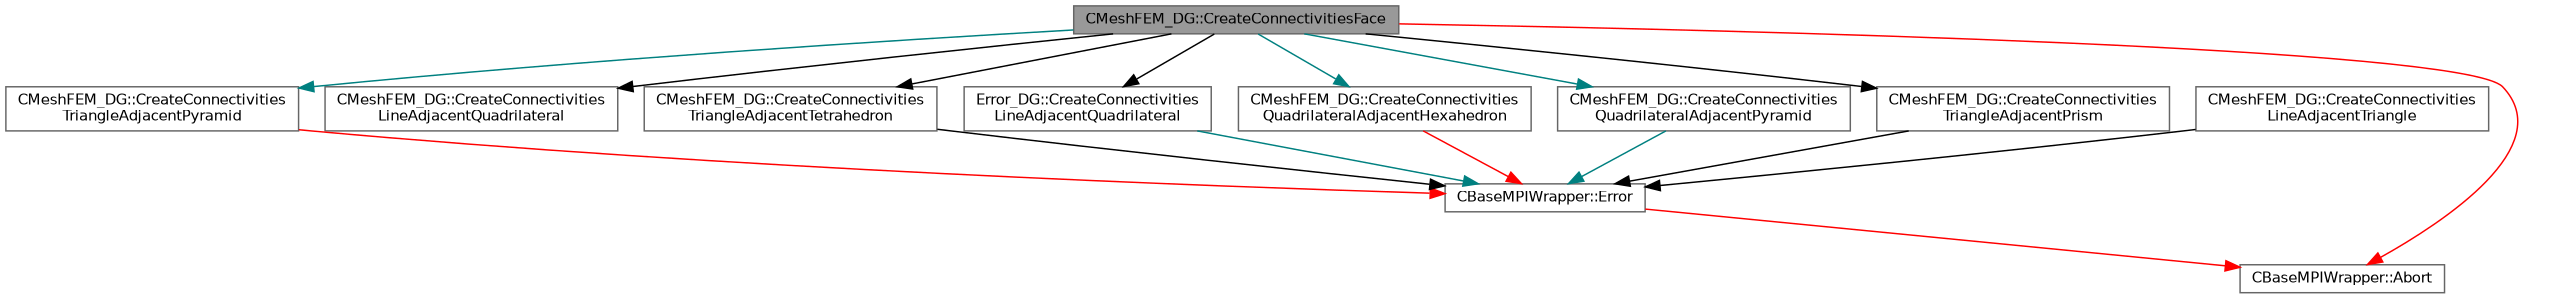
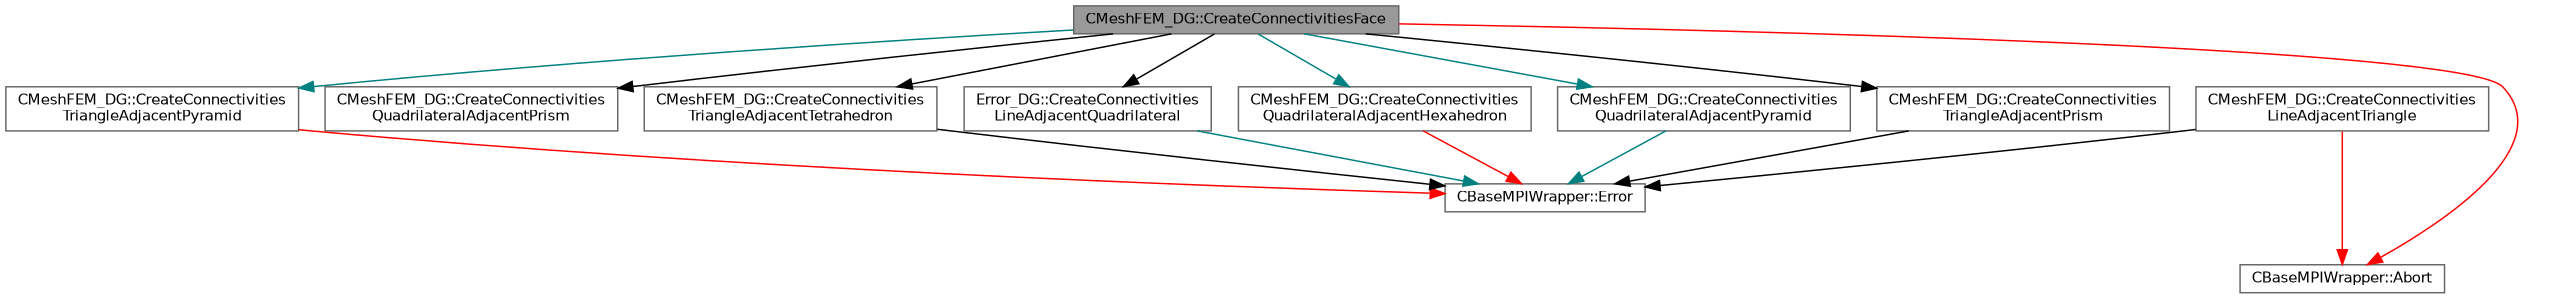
node "CMeshFEM_DG::CreateConnectivities LineAdjacentQuadrilateral": label "CMeshFEM_DG::CreateConnectivities LineAdjacentQuadrilateral" -> "CMeshFEM_DG::CreateConnectivities QuadrilateralAdjacentPrism"
edge "CBaseMPIWrapper::Error" -> "CBaseMPIWrapper::Abort": now "CMeshFEM_DG::CreateConnectivities LineAdjacentTriangle" -> "CBaseMPIWrapper::Abort"
